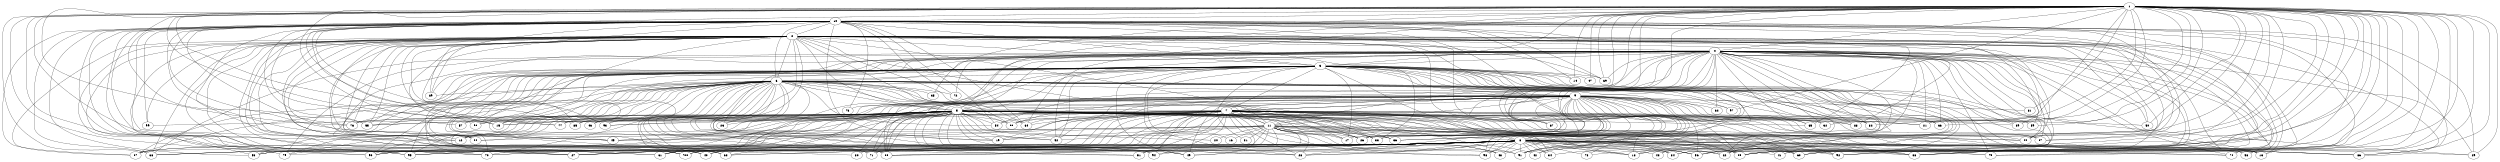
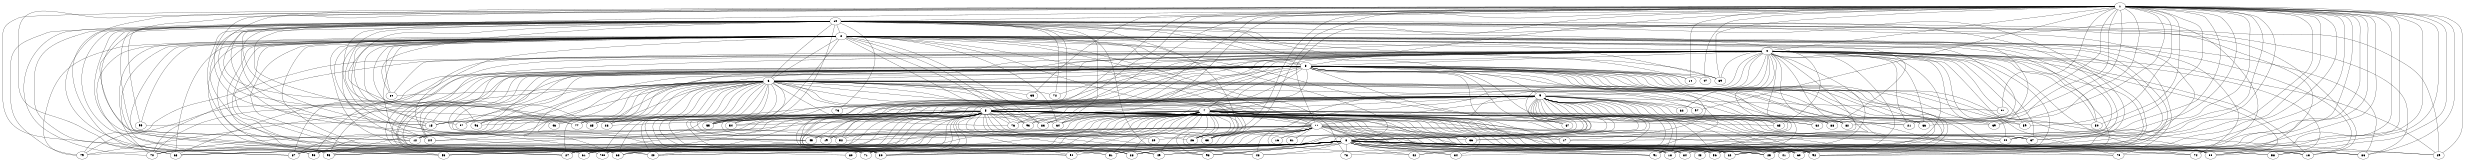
edge "10" -- "76": now "10" -- "79"
